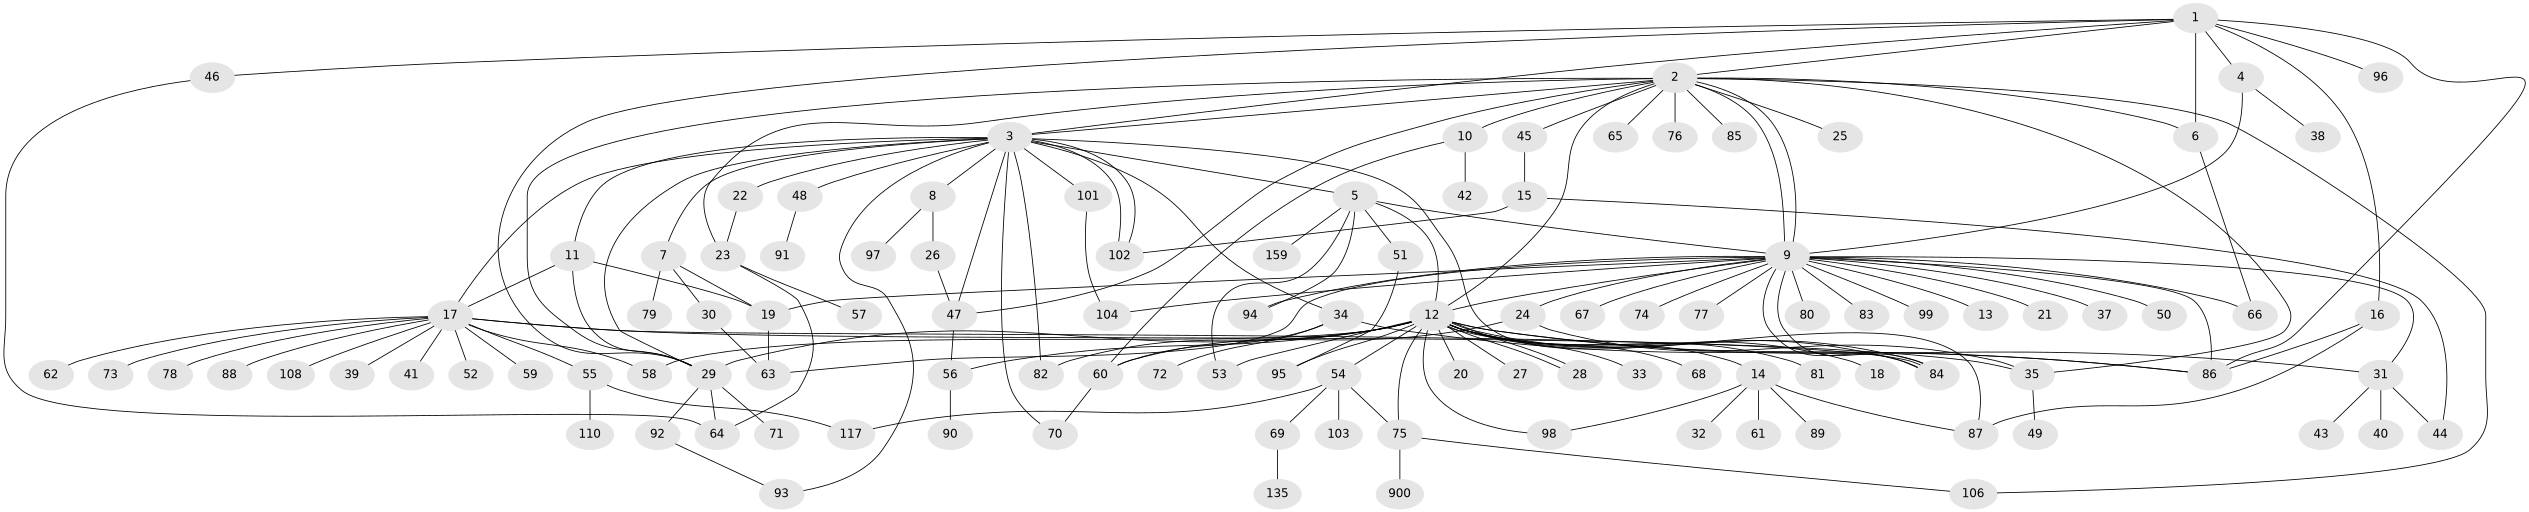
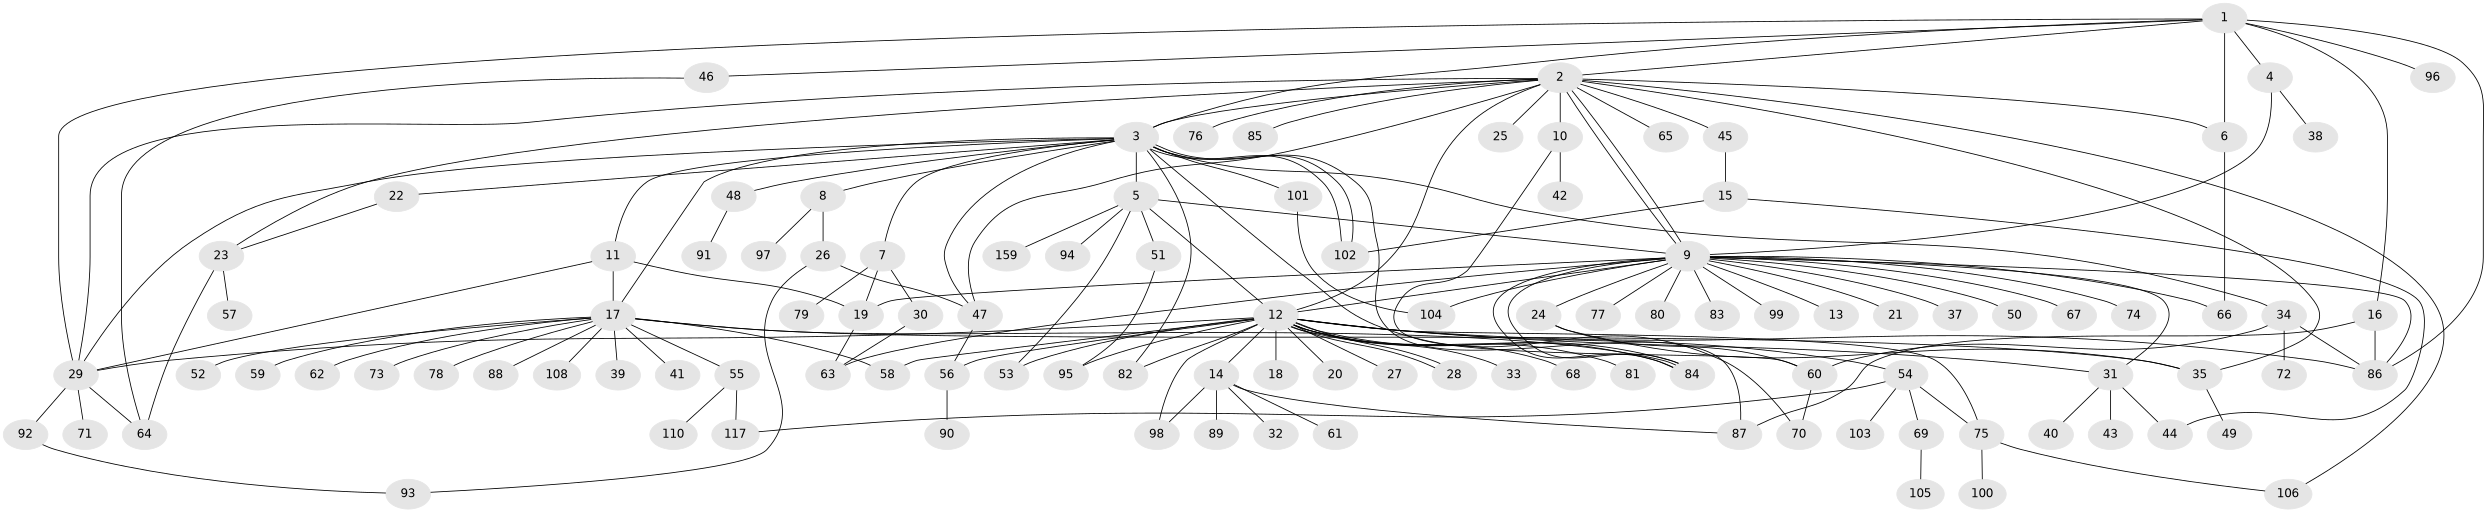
edge "9" -- "94": removed
edge "3" -- "93": now "26" -- "93"
node "135": label "135" -> "105"
node "900": label "900" -> "100"
